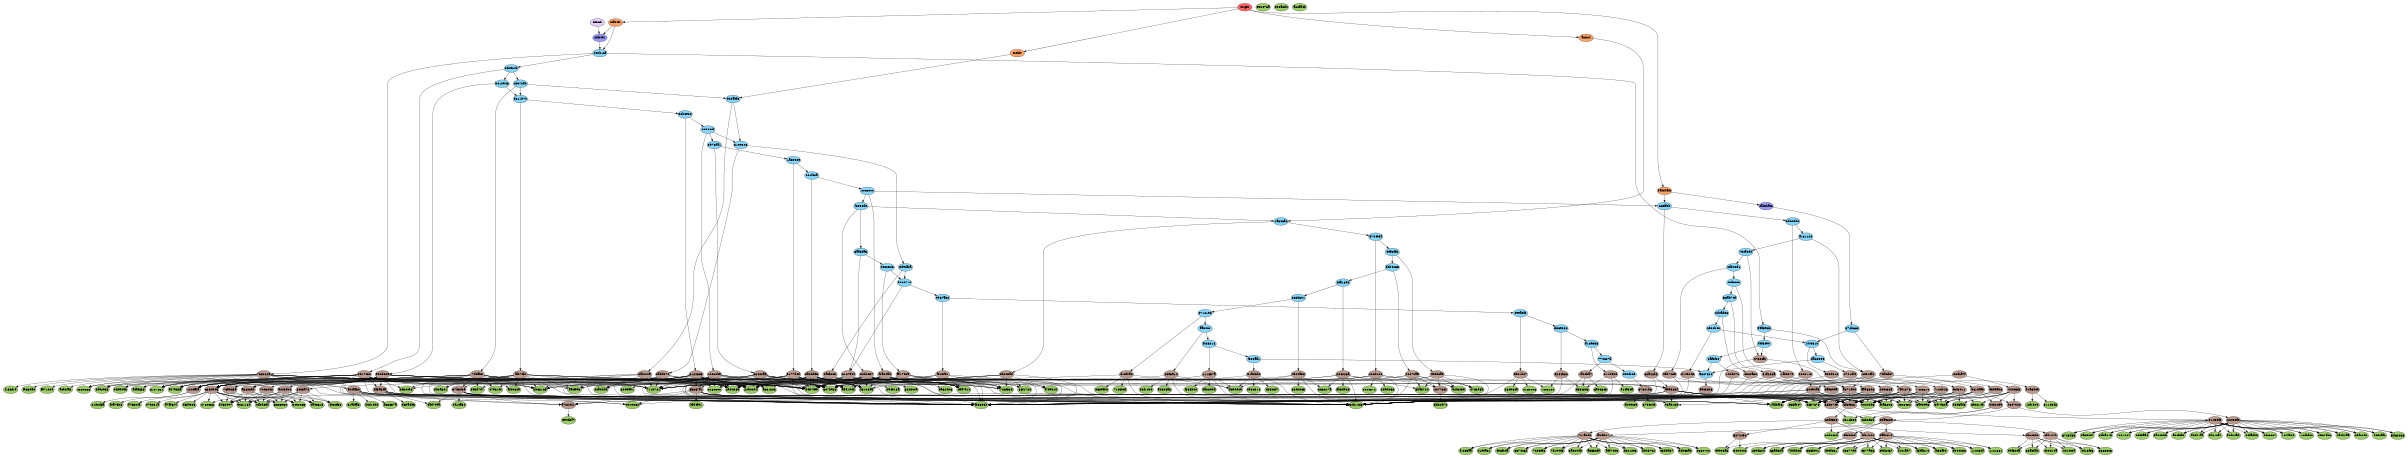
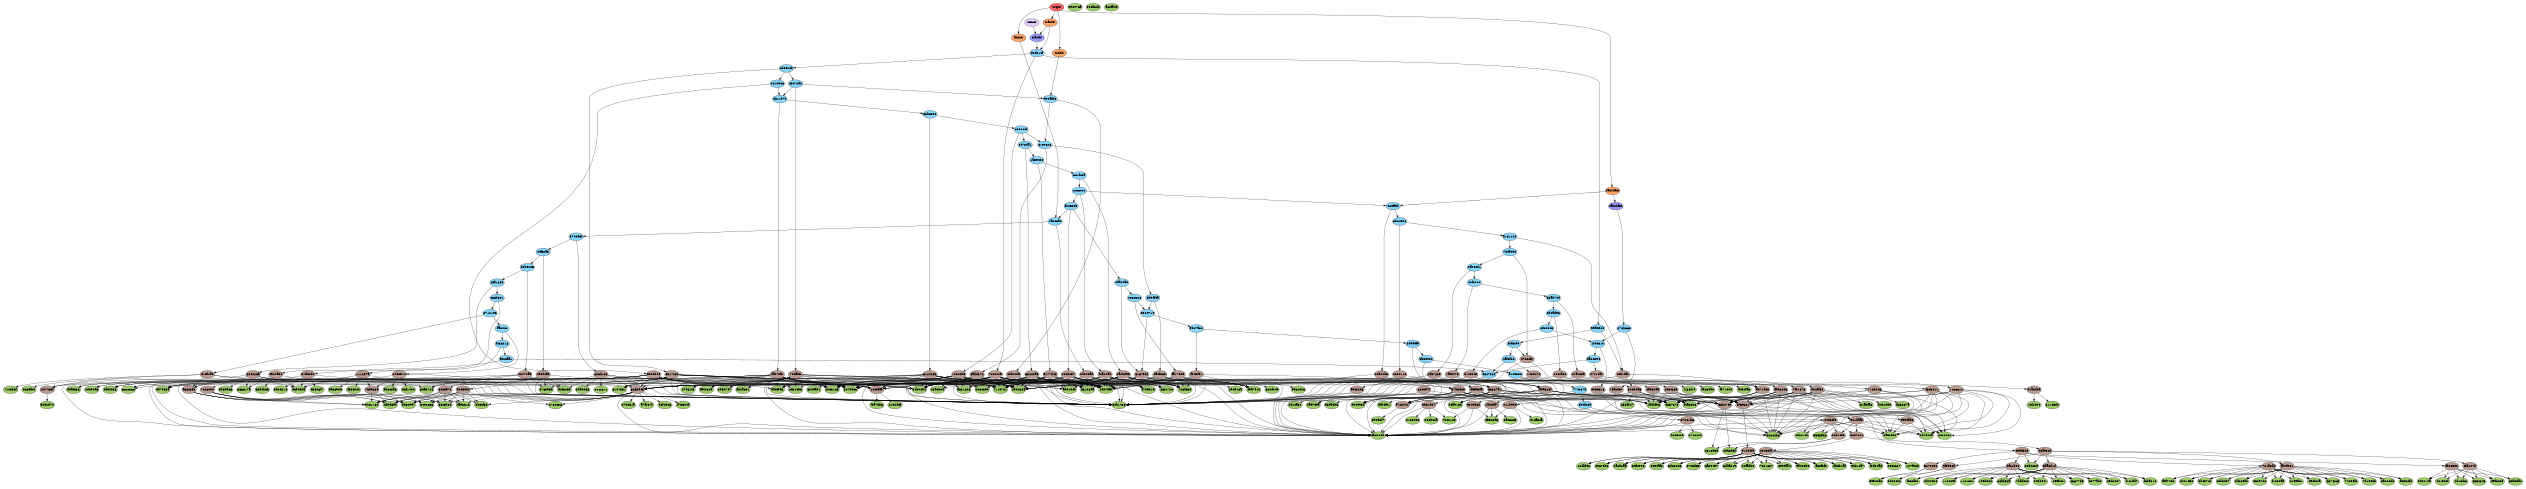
edge "981bafd" -> "4857678": reversed
